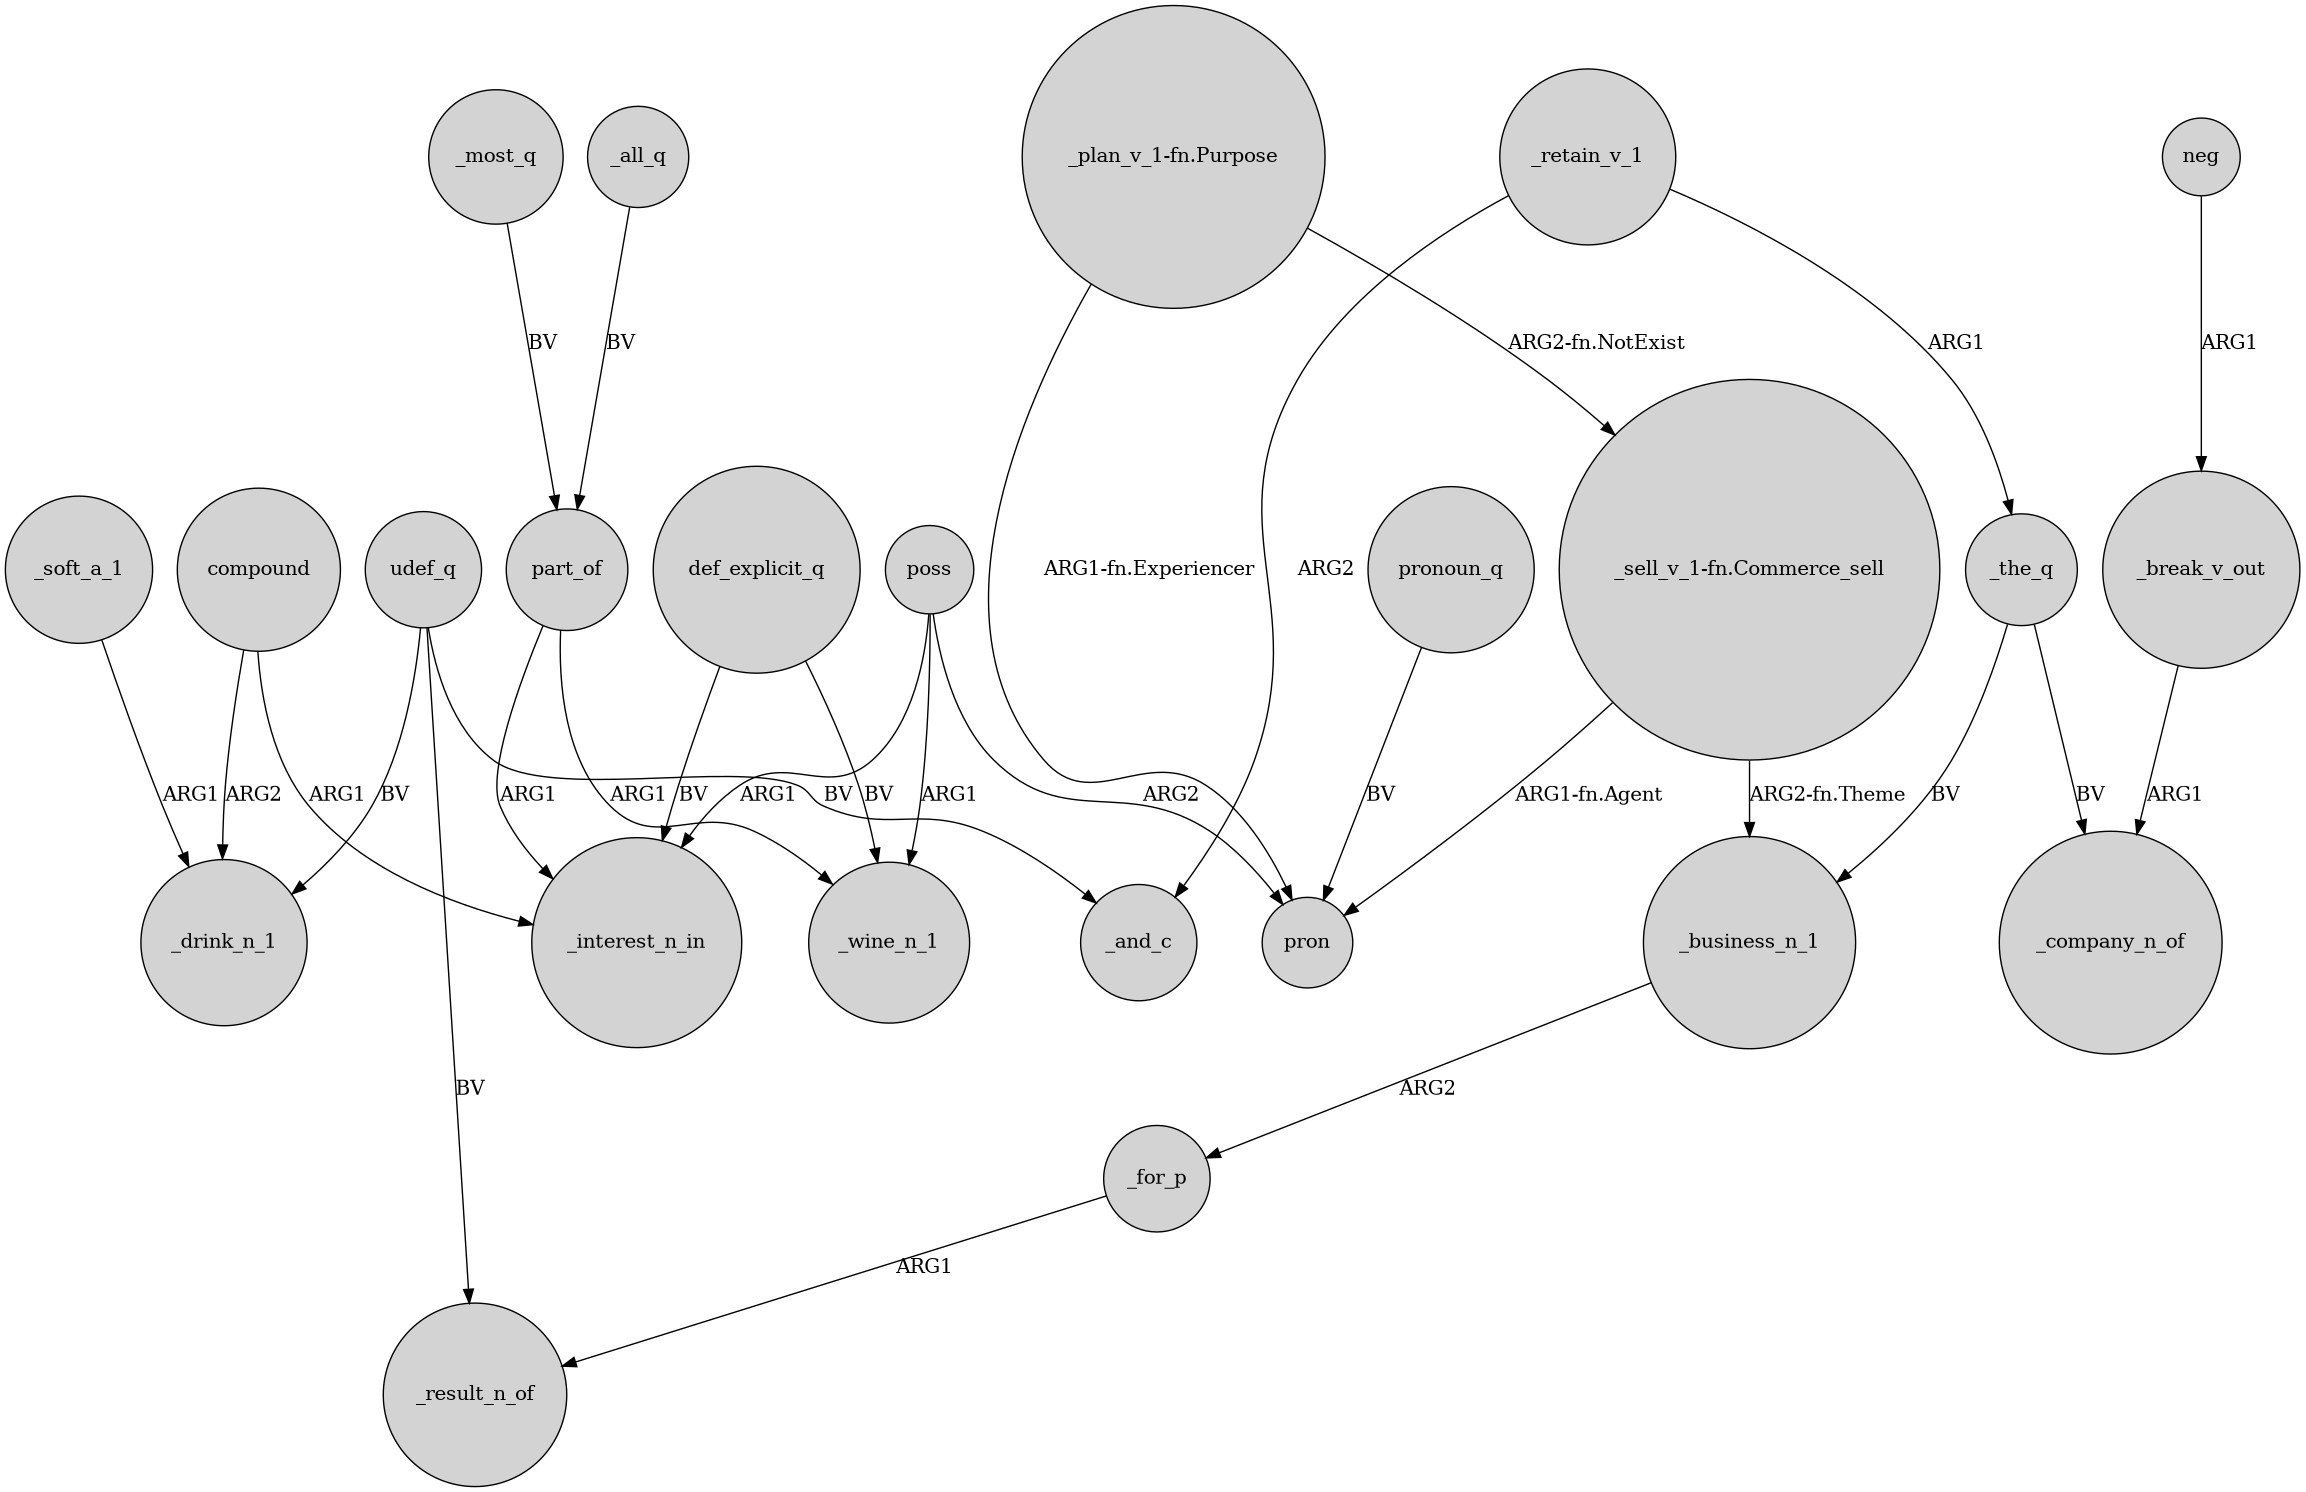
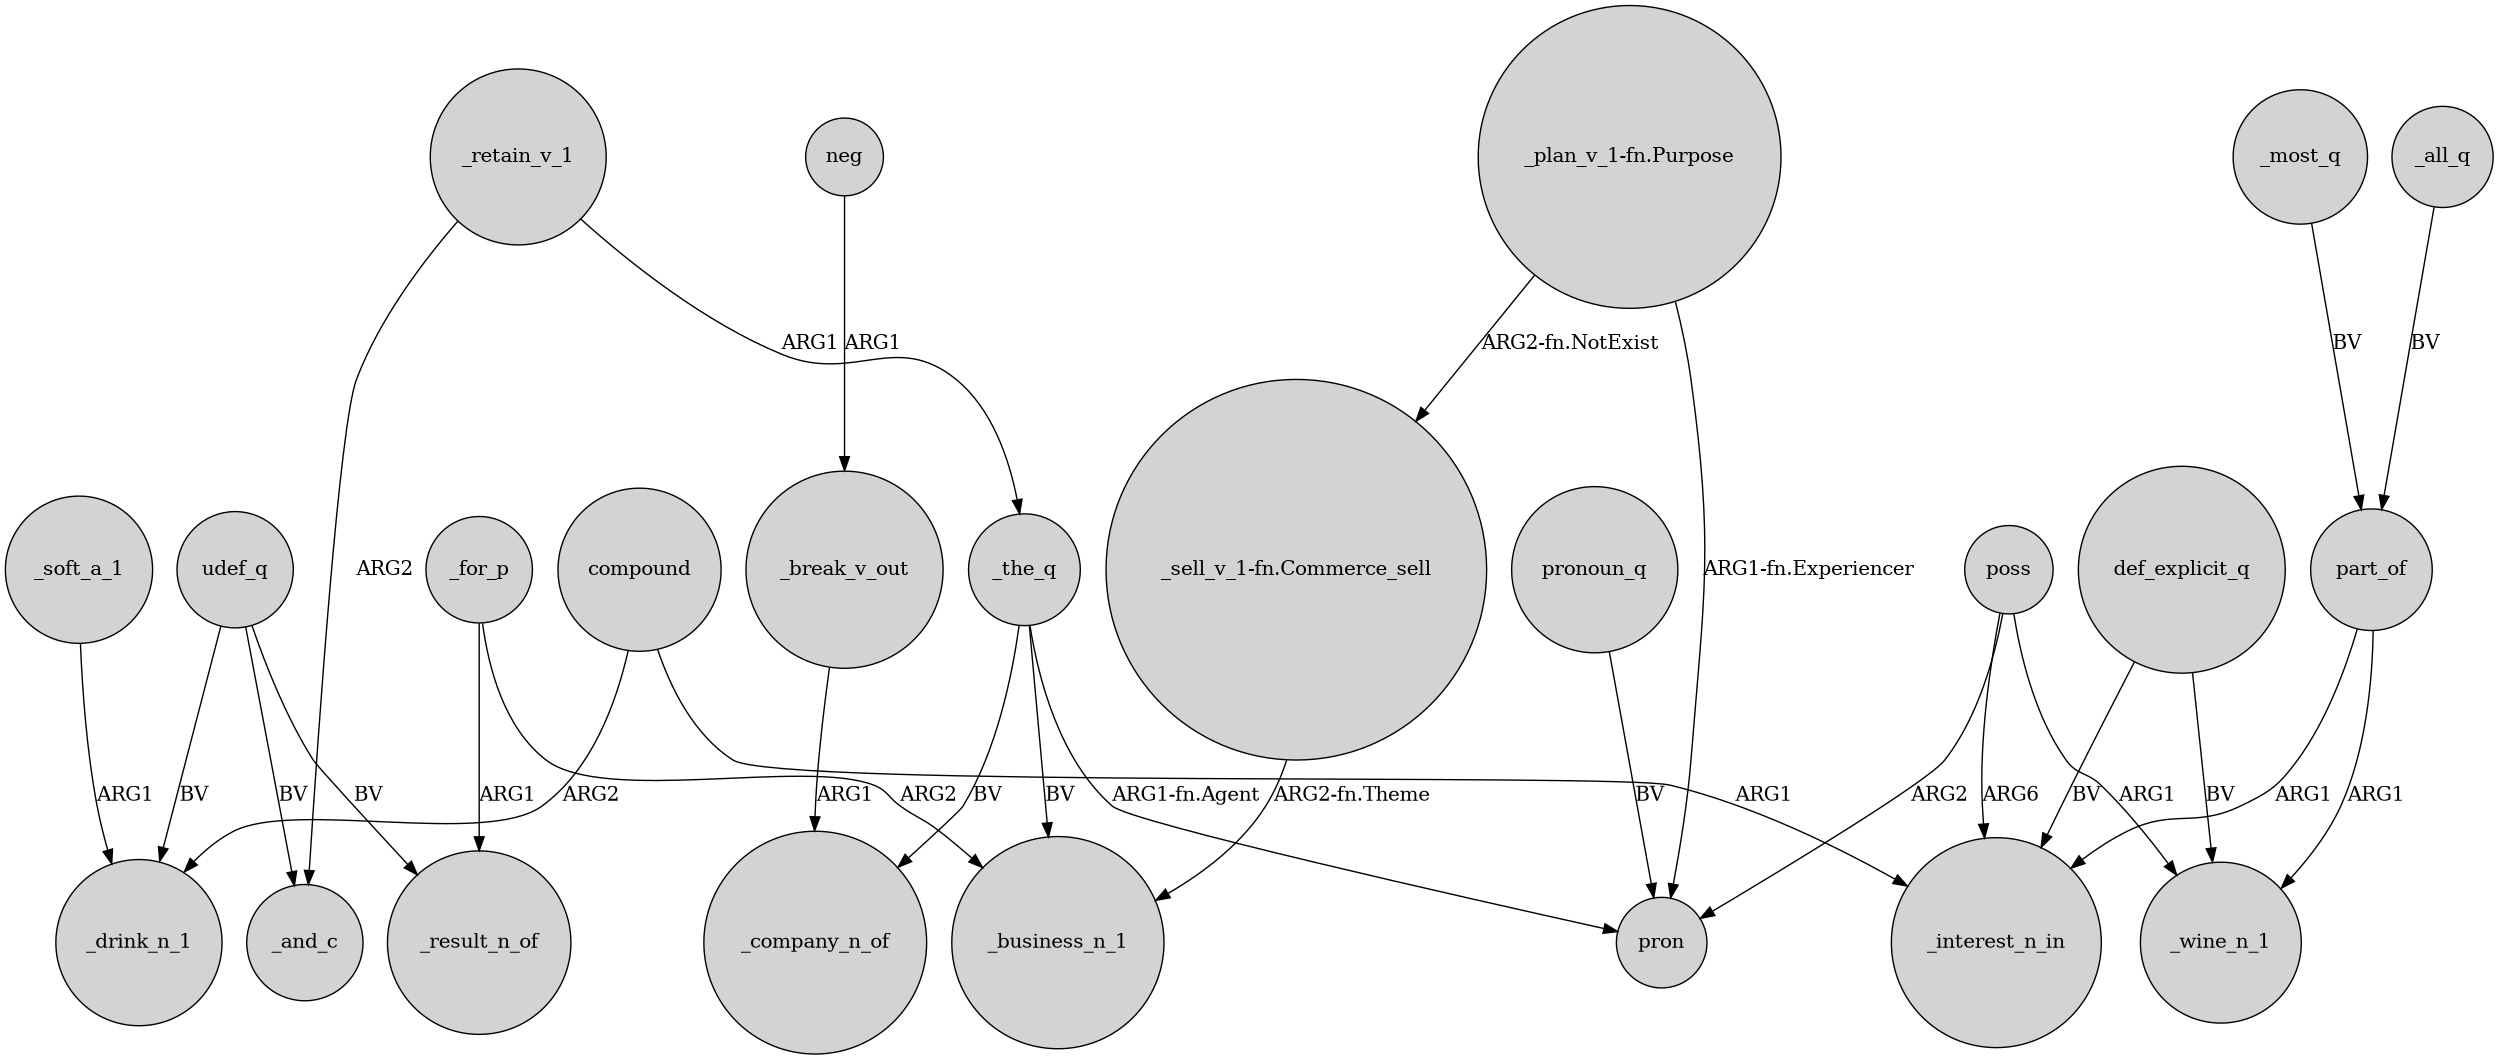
edge "poss" -> "_interest_n_in": label "ARG1" -> "ARG6"
edge "_sell_v_1-fn.Commerce_sell" -> "pron": now "_the_q" -> "pron"
edge "_business_n_1" -> "_for_p": reversed
